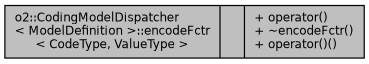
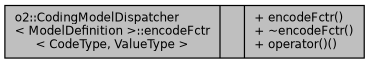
node "o2::CodingModelDispatcher": text "+ operator()" -> "+ encodeFctr()"
